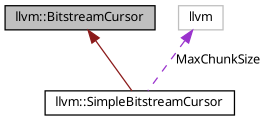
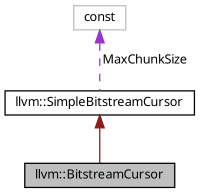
node "llvm": label "llvm" -> "const"
edge "llvm::SimpleBitstreamCursor" -> "llvm::BitstreamCursor": reversed
